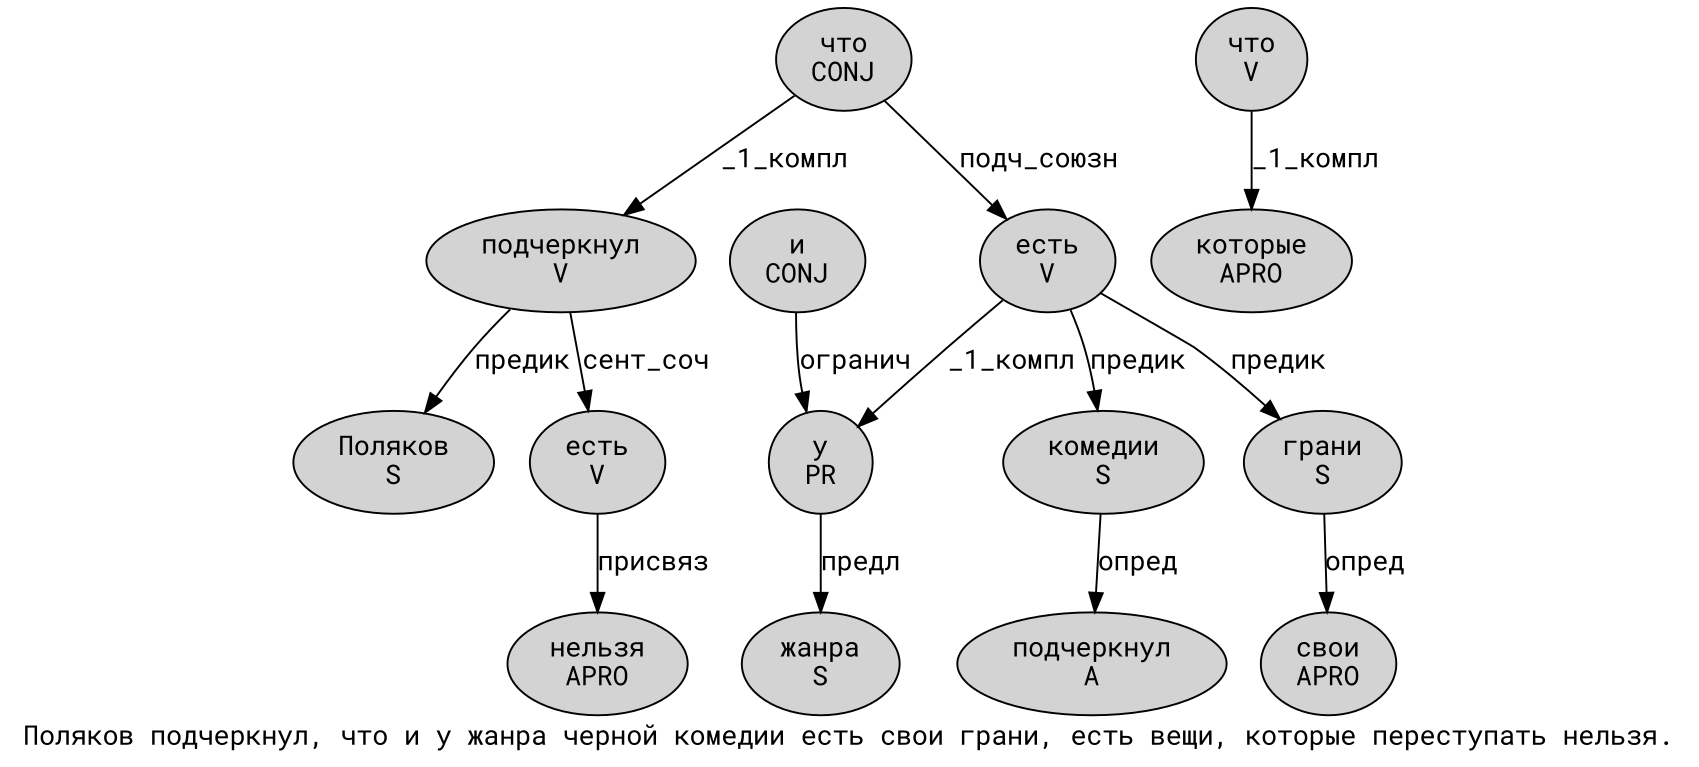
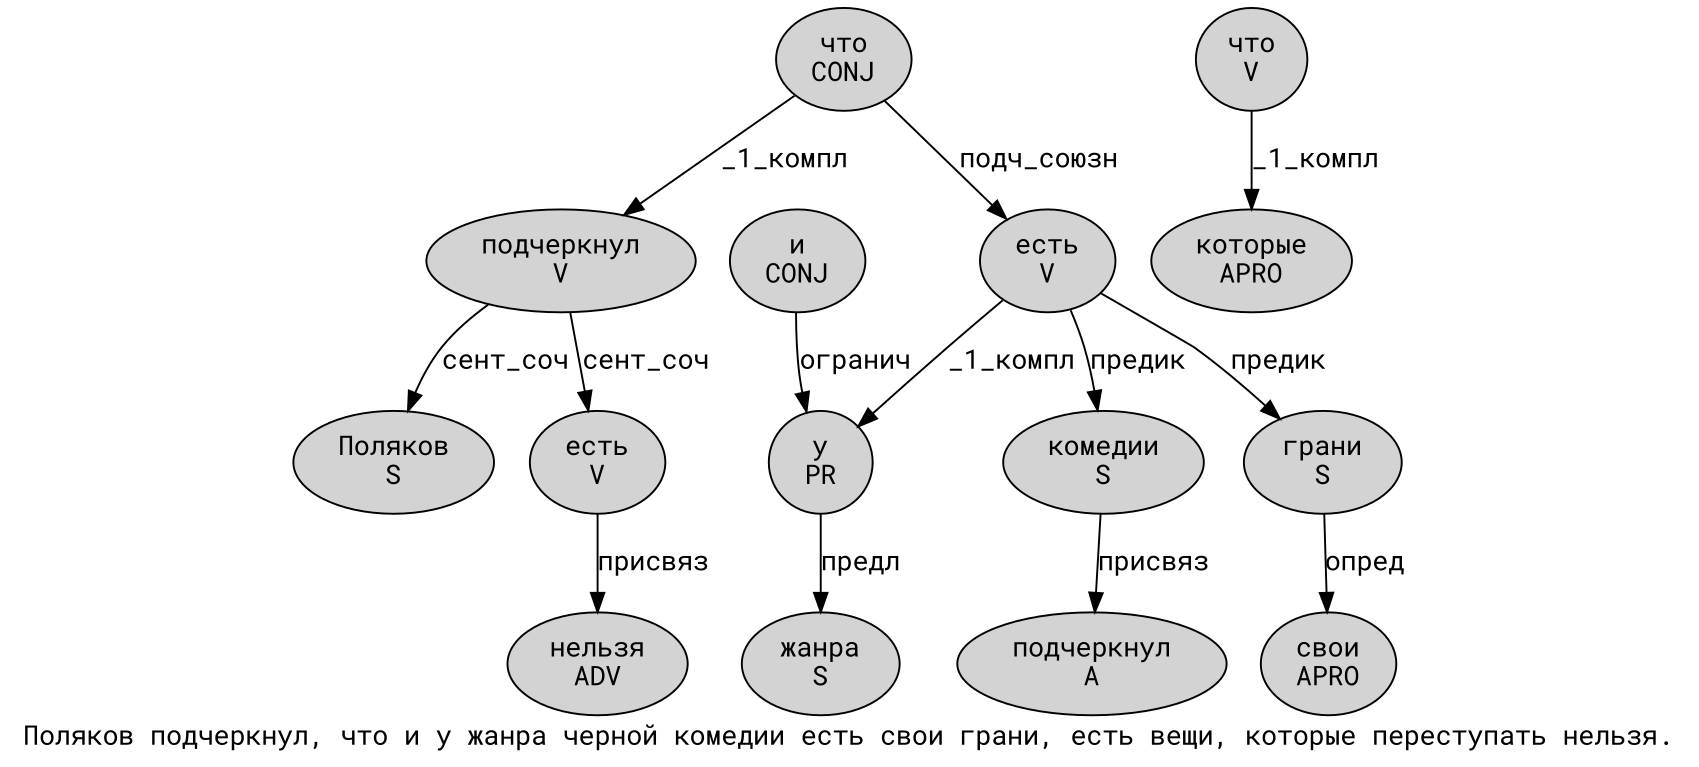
edge "подчеркнул V" -> "Поляков S": label "предик" -> "сент_соч"
edge "комедии S" -> "подчеркнул A": label "опред" -> "присвяз"
node "нельзя APRO": label "нельзя APRO" -> "нельзя ADV"
